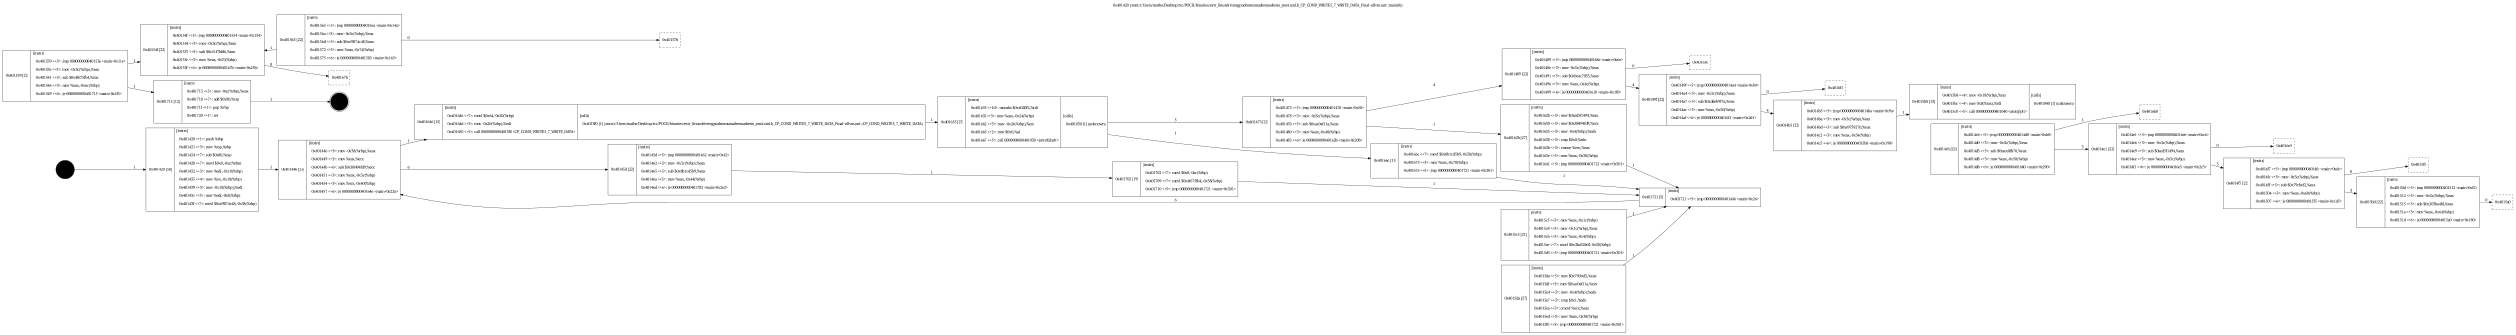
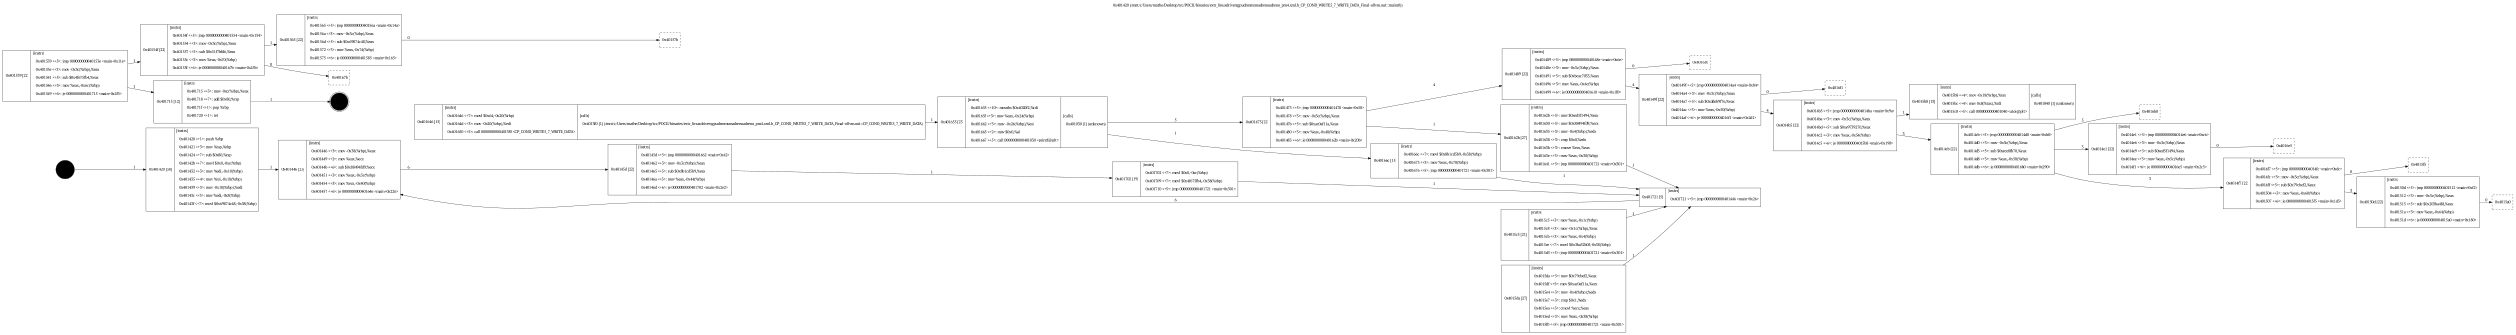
edge "0x401565 [22]" -> "0x40154f [22]": reversed
edge "0x4014b5 [22]" -> "0x4014cb [22]": added, label "3"
edge "0x401446 [23]" -> "0x401646 [15]": removed, label "1"
edge "0x4014e1 [22]" -> "0x4014f7 [22]": now "0x4014cb [22]" -> "0x4014f7 [22]"
